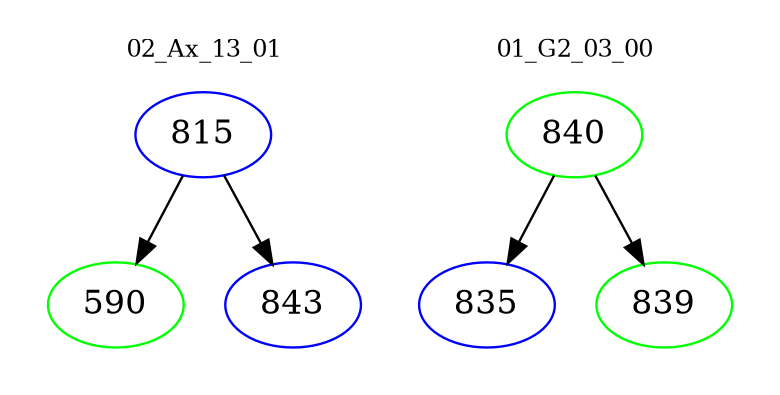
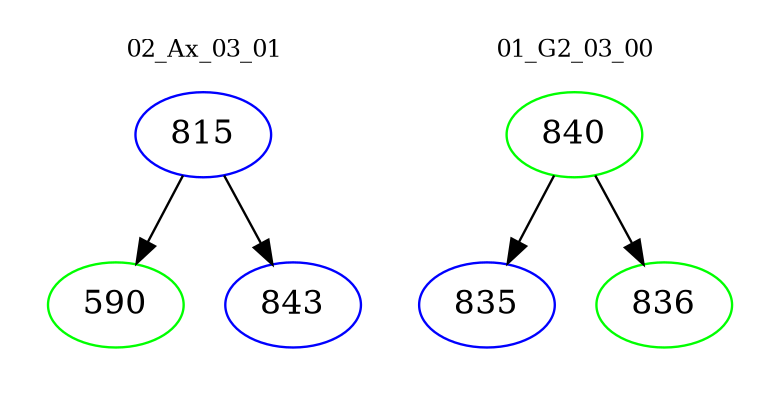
cluster "02_Ax_13_01": label "02_Ax_13_01" -> "02_Ax_03_01"
node "839": label "839" -> "836"
